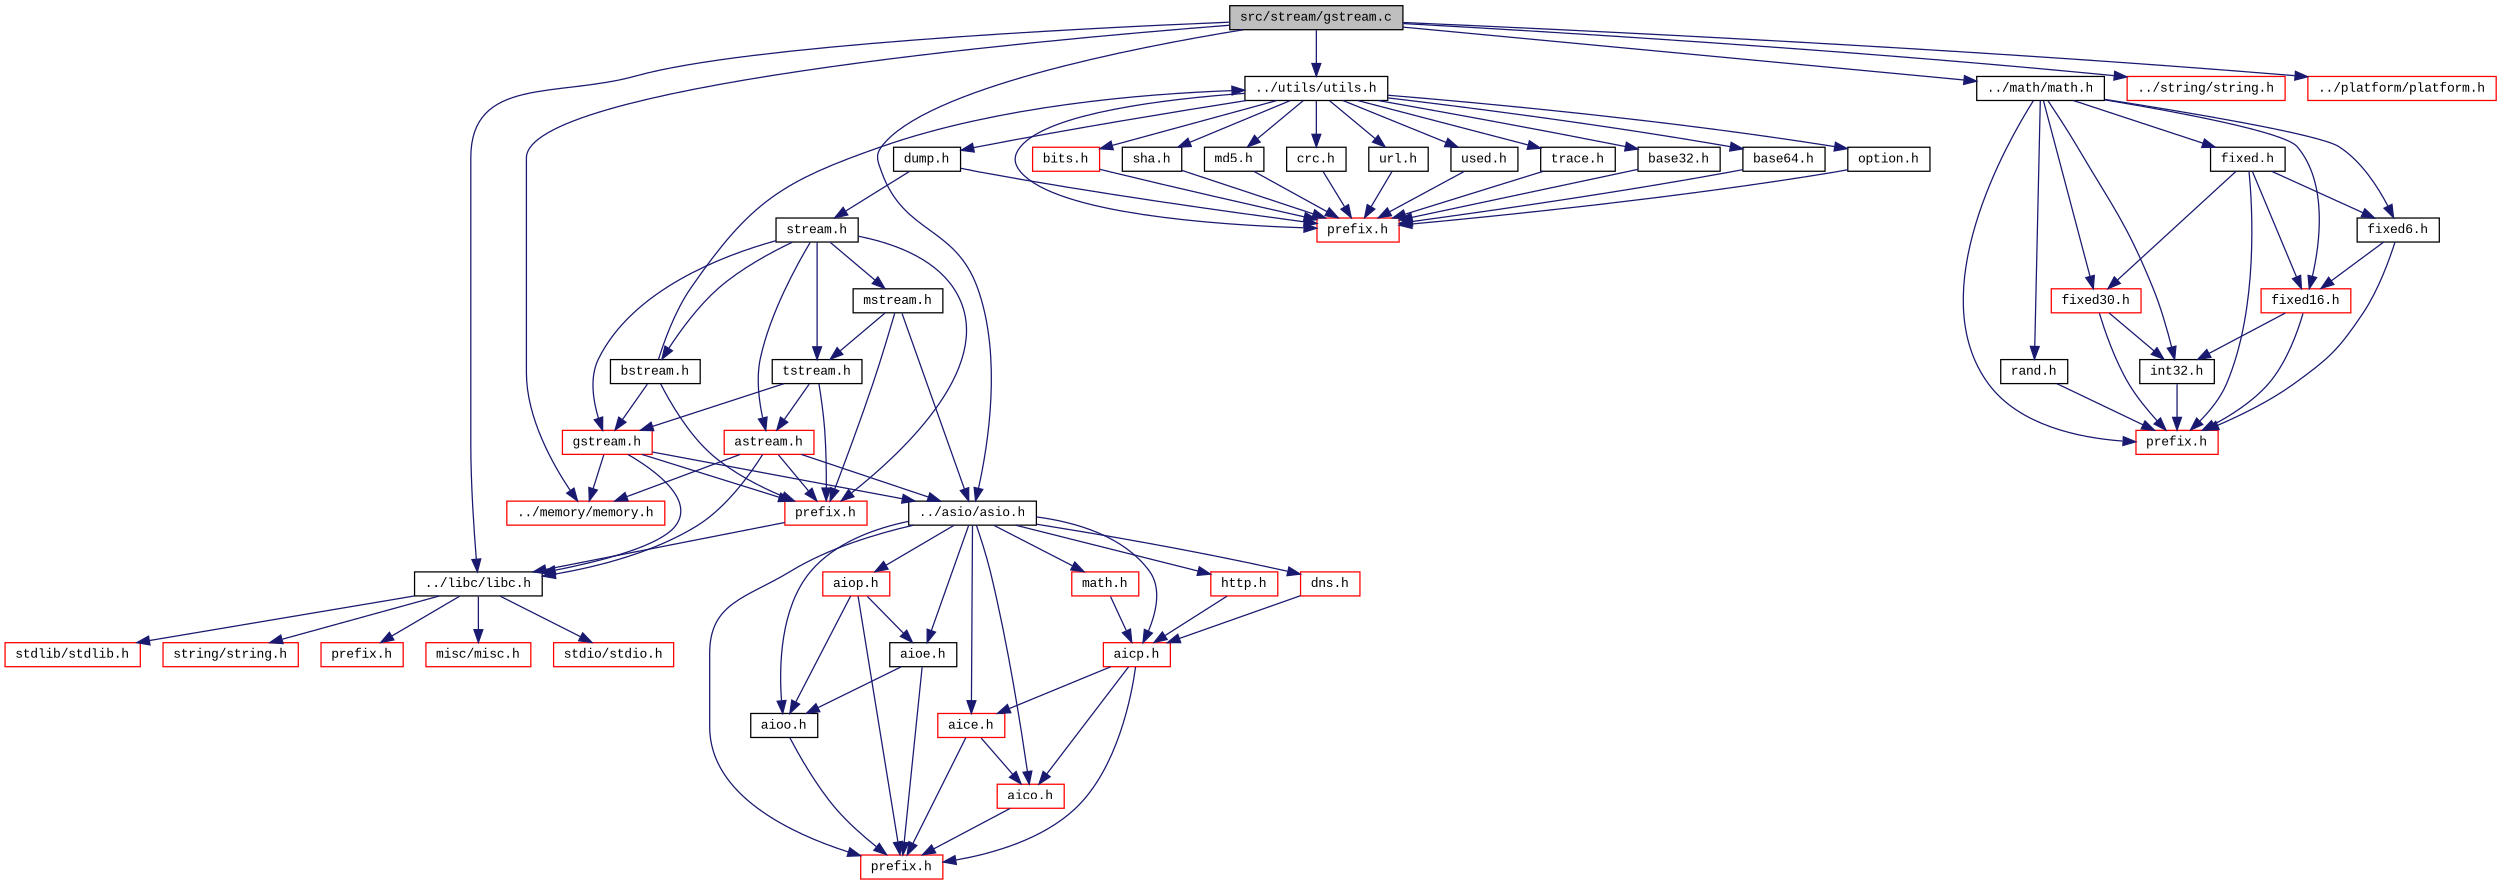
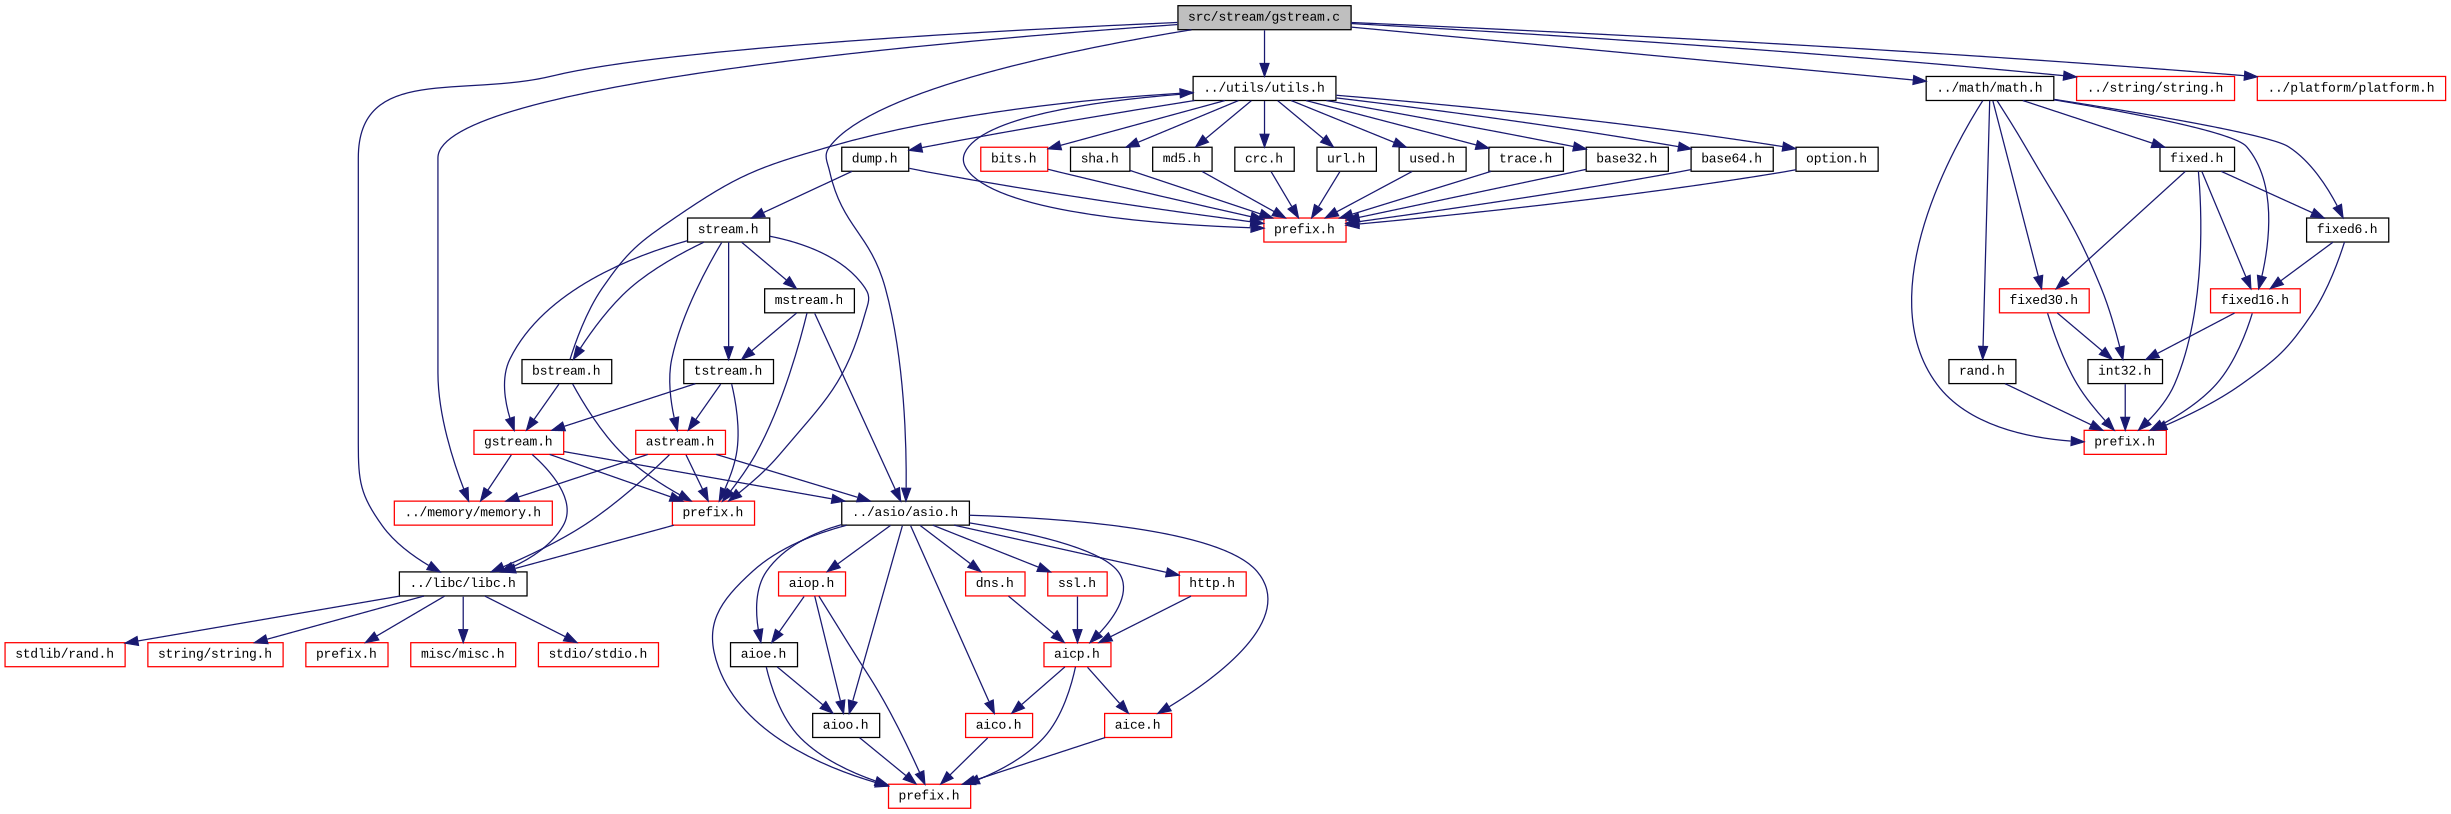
node "math.h": label "math.h" -> "ssl.h"
node "stdlib/stdlib.h": label "stdlib/stdlib.h" -> "stdlib/rand.h"
edge "aice.h" -> "aico.h": removed
